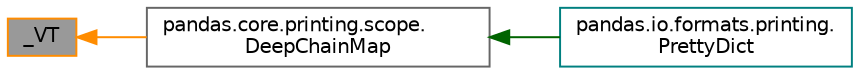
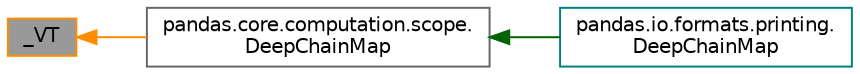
node "pandas.core.printing.scope. DeepChainMap": label "pandas.core.printing.scope. DeepChainMap" -> "pandas.core.computation.scope. DeepChainMap"
node "pandas.io.formats.printing. PrettyDict": label "pandas.io.formats.printing. PrettyDict" -> "pandas.io.formats.printing. DeepChainMap"
